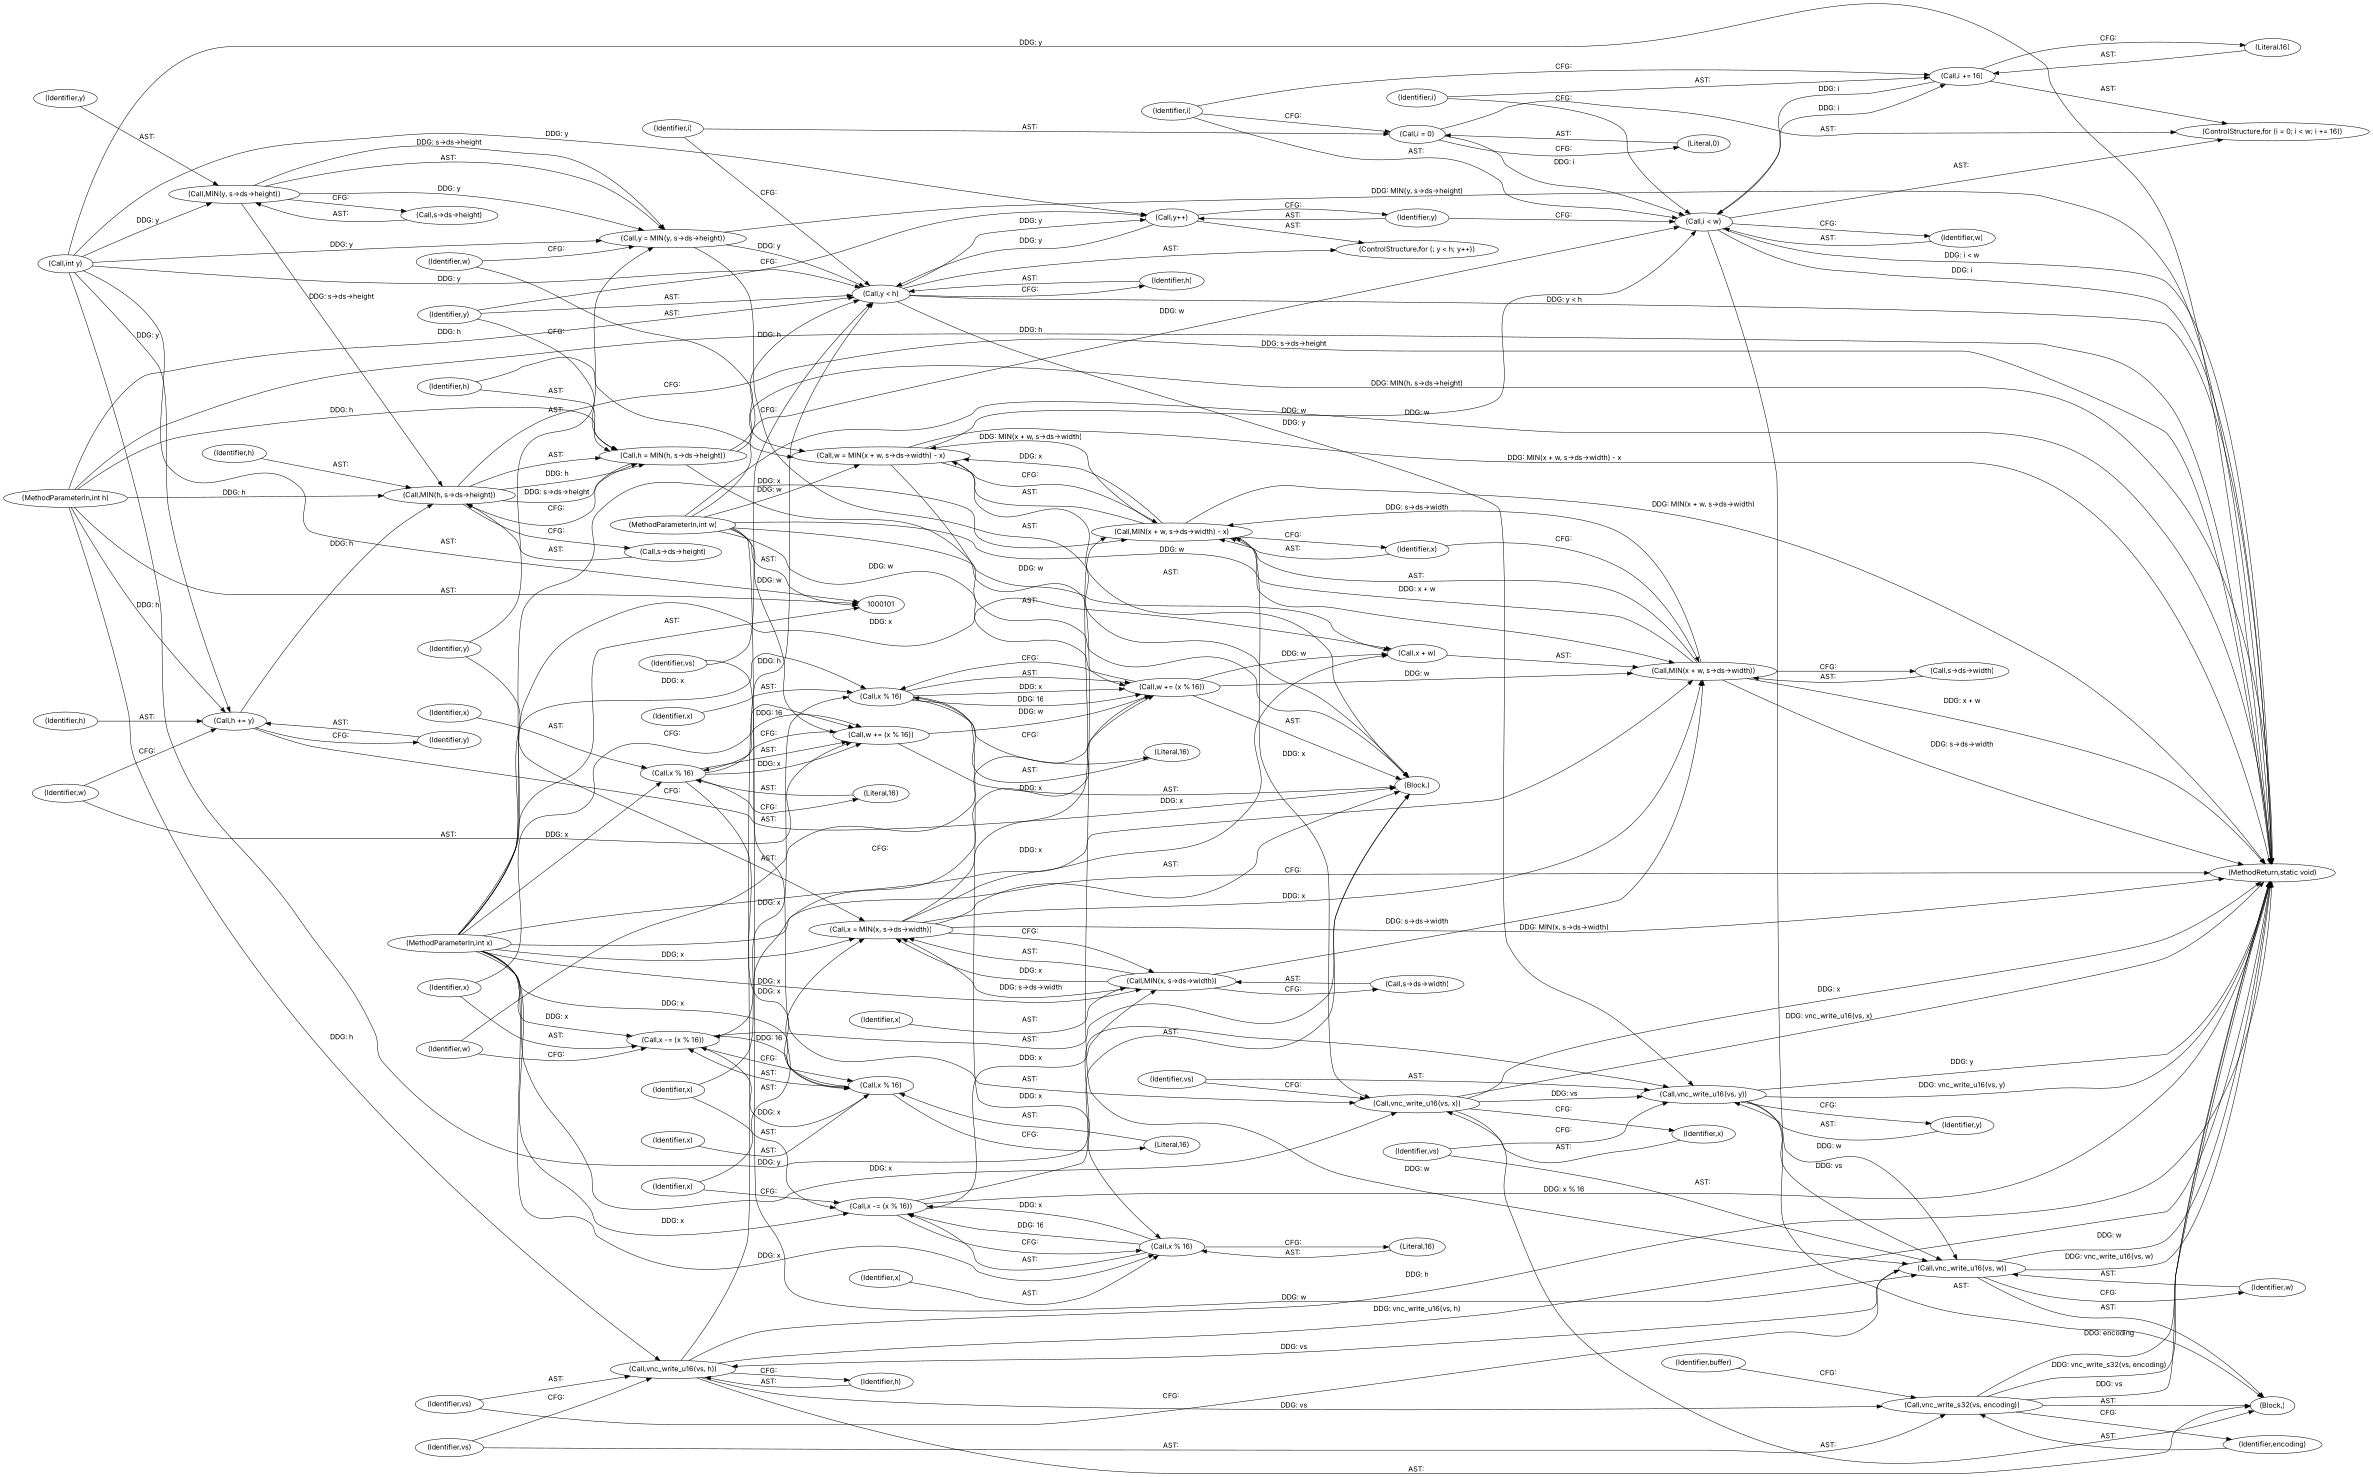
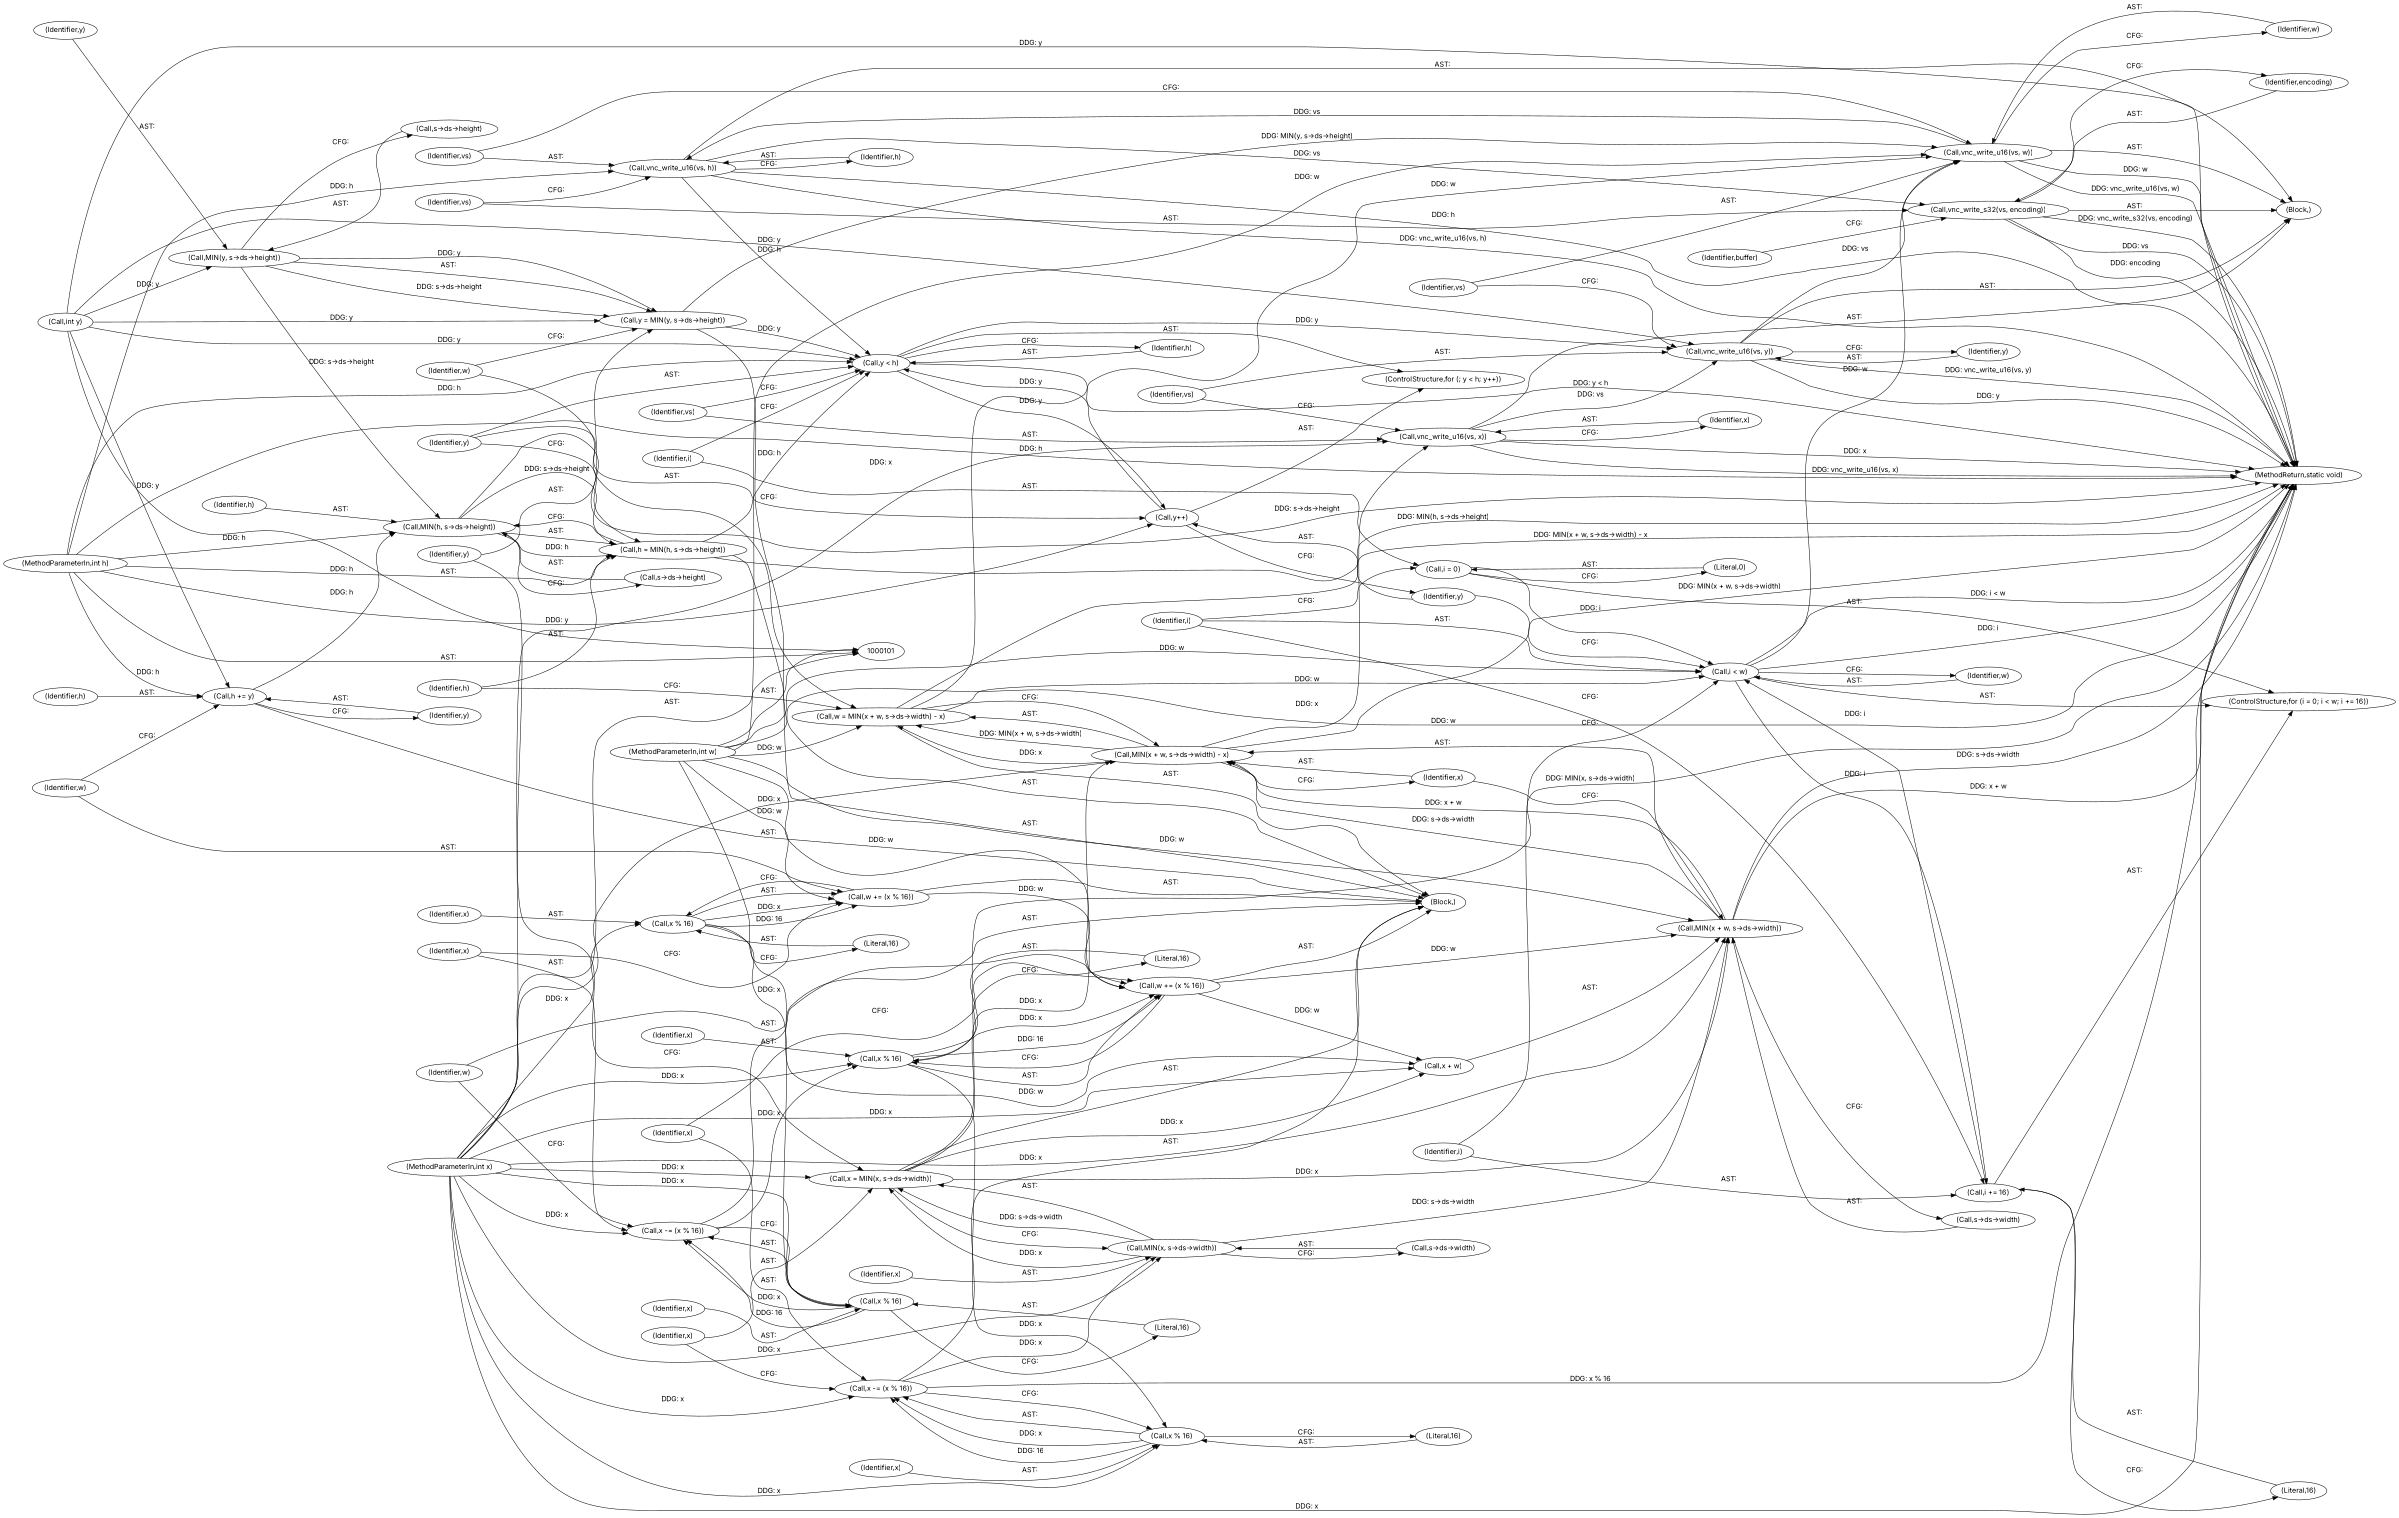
edge "(Call,int y)" -> "(Call,y++)": now "(MethodParameterIn,int h)" -> "(Call,y++)"
edge "(Call,y = MIN(y, s->ds->height))" -> "(MethodReturn,static void)": now "(Call,y = MIN(y, s->ds->height))" -> "(Call,vnc_write_u16(vs, w))"
edge "(MethodParameterIn,int x)" -> "(MethodReturn,static void)": label "CFG: " -> "DDG: x"
